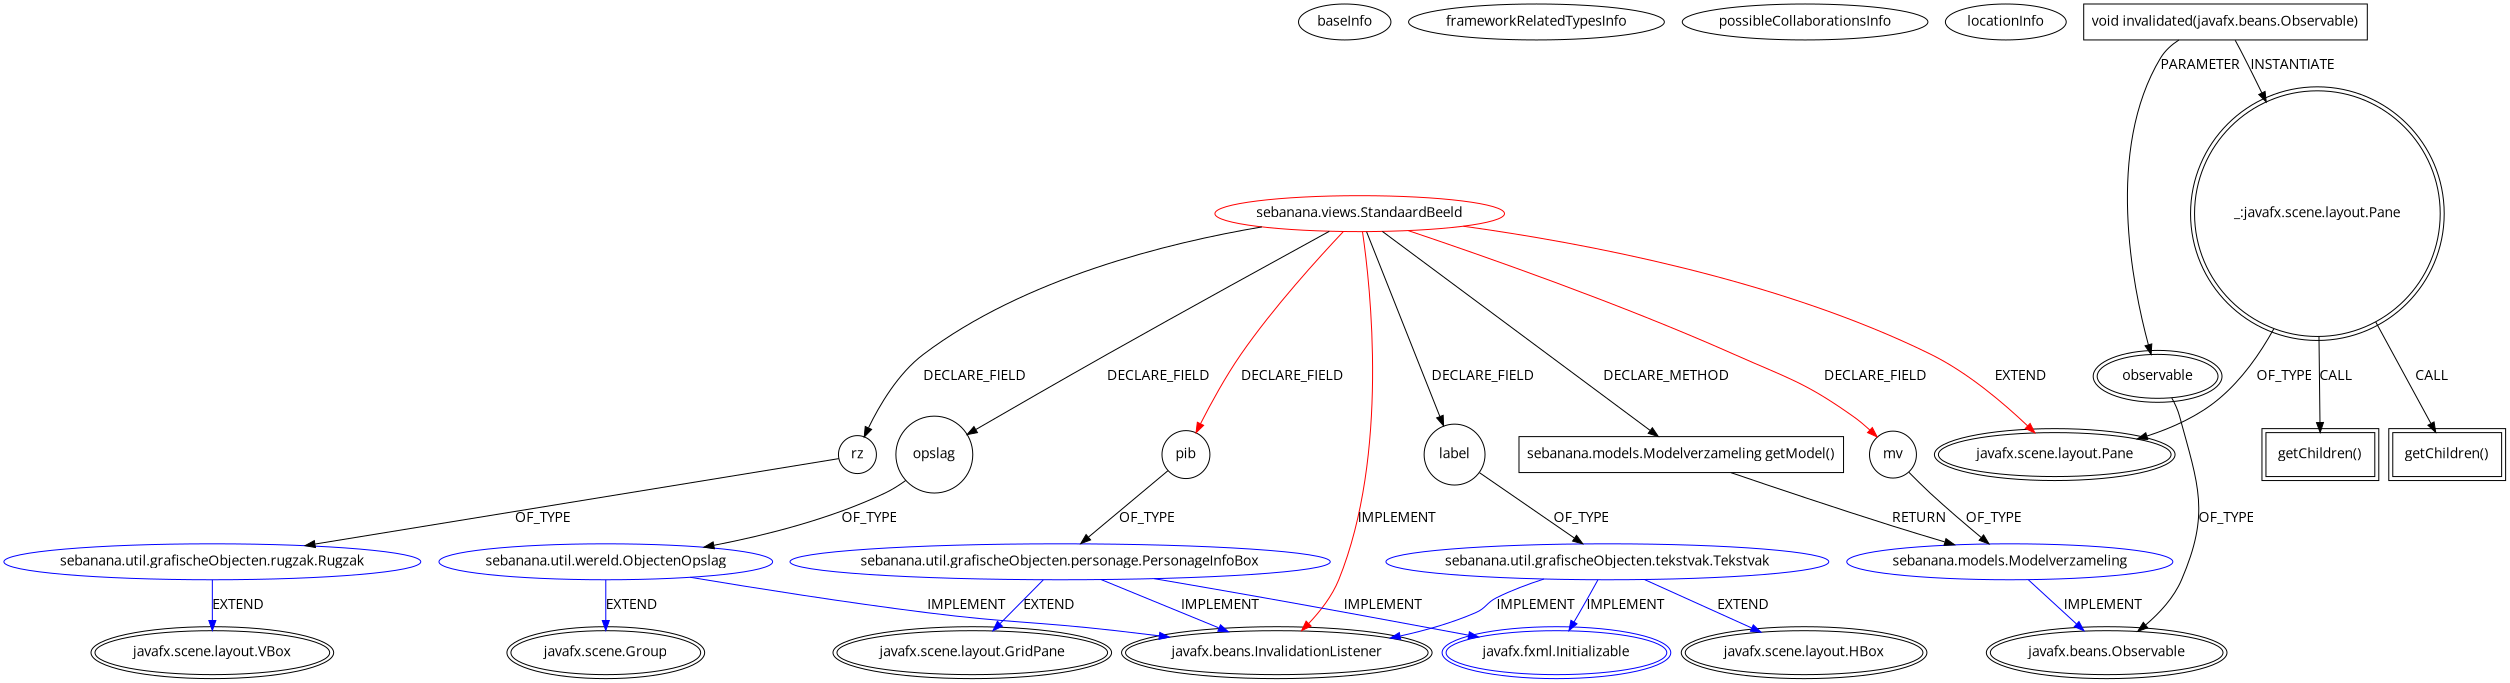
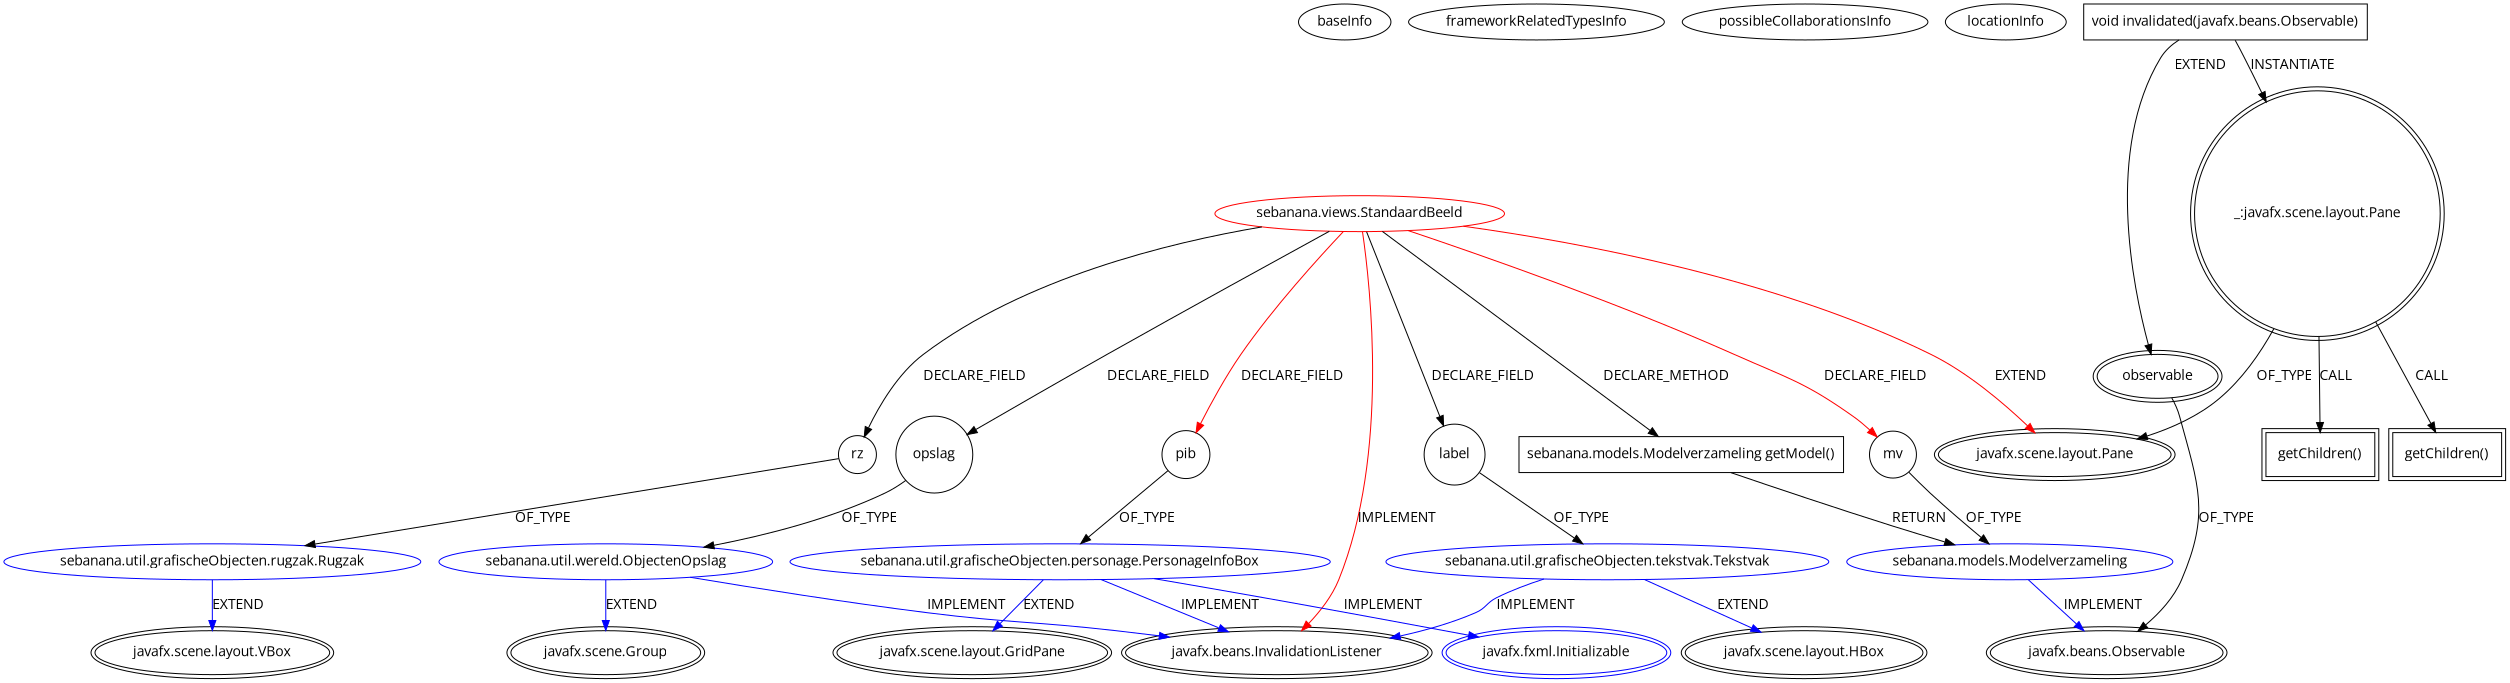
edge "void invalidated(javafx.beans.Observable)" -> "observable": label "PARAMETER" -> "EXTEND"
edge "sebanana.util.grafischeObjecten.tekstvak.Tekstvak" -> "javafx.fxml.Initializable": removed, label "IMPLEMENT"
